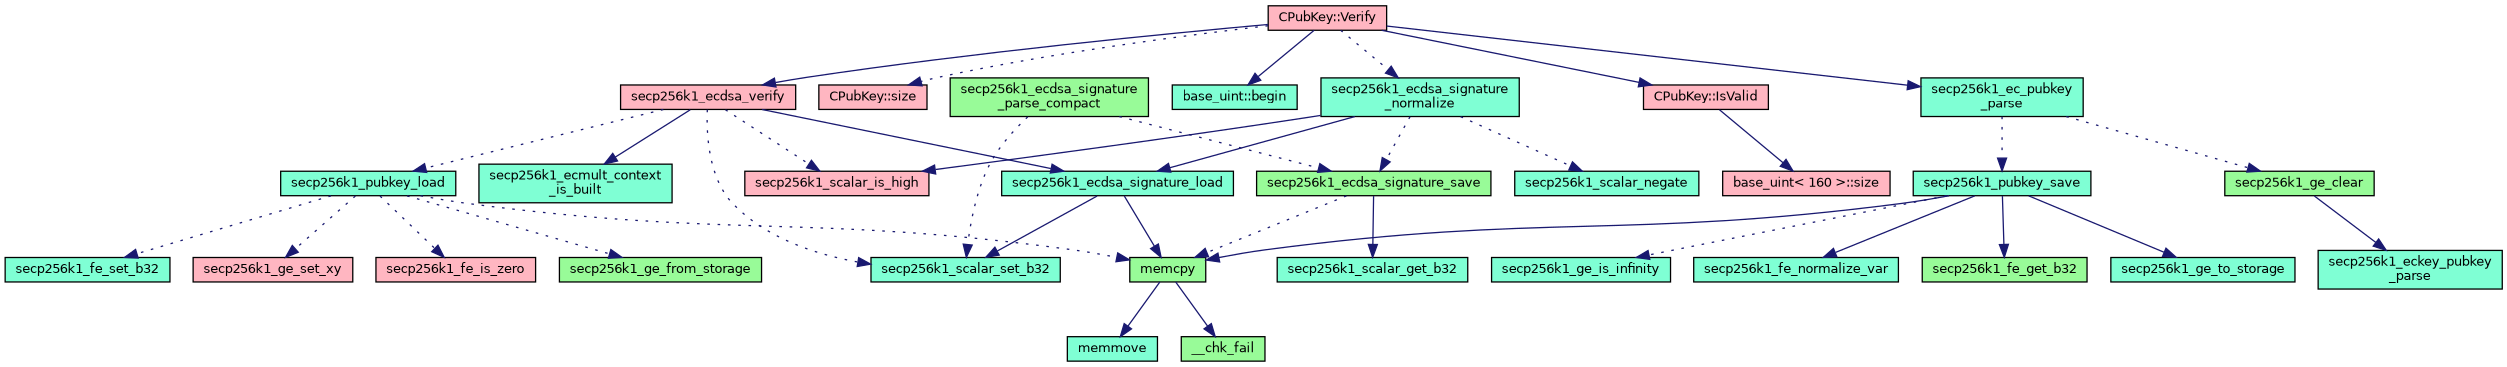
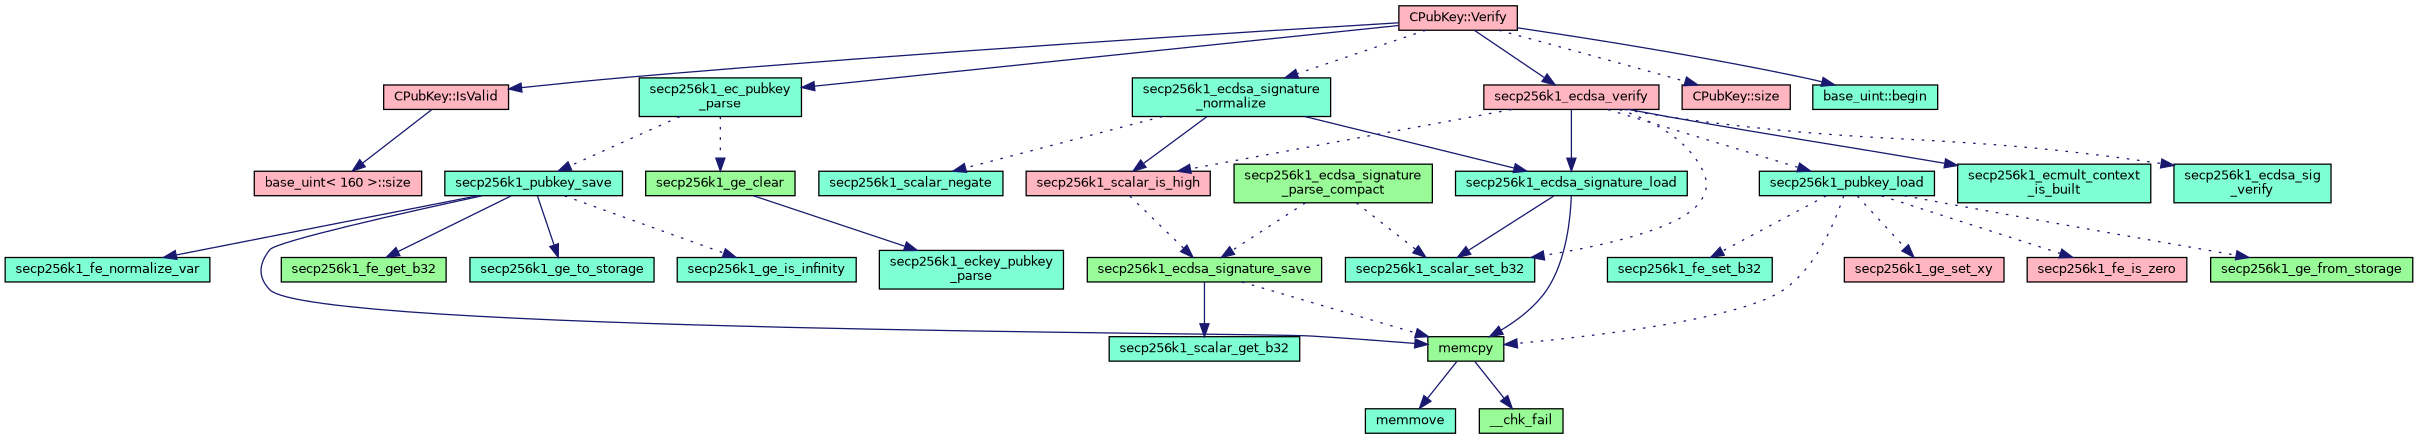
edge "secp256k1_ecdsa_signature _normalize" -> "secp256k1_ecdsa_signature_save": now "secp256k1_scalar_is_high" -> "secp256k1_ecdsa_signature_save"
node "secp256k1_ecdsa_sig _verify": added
